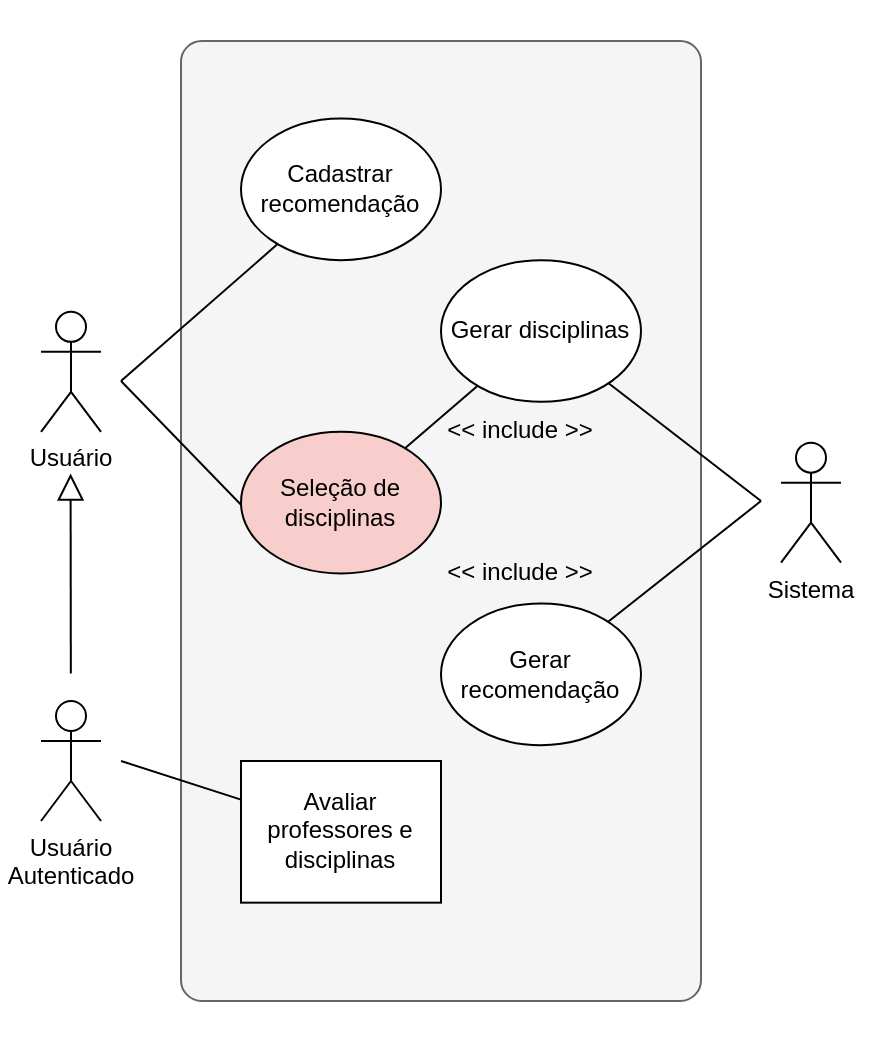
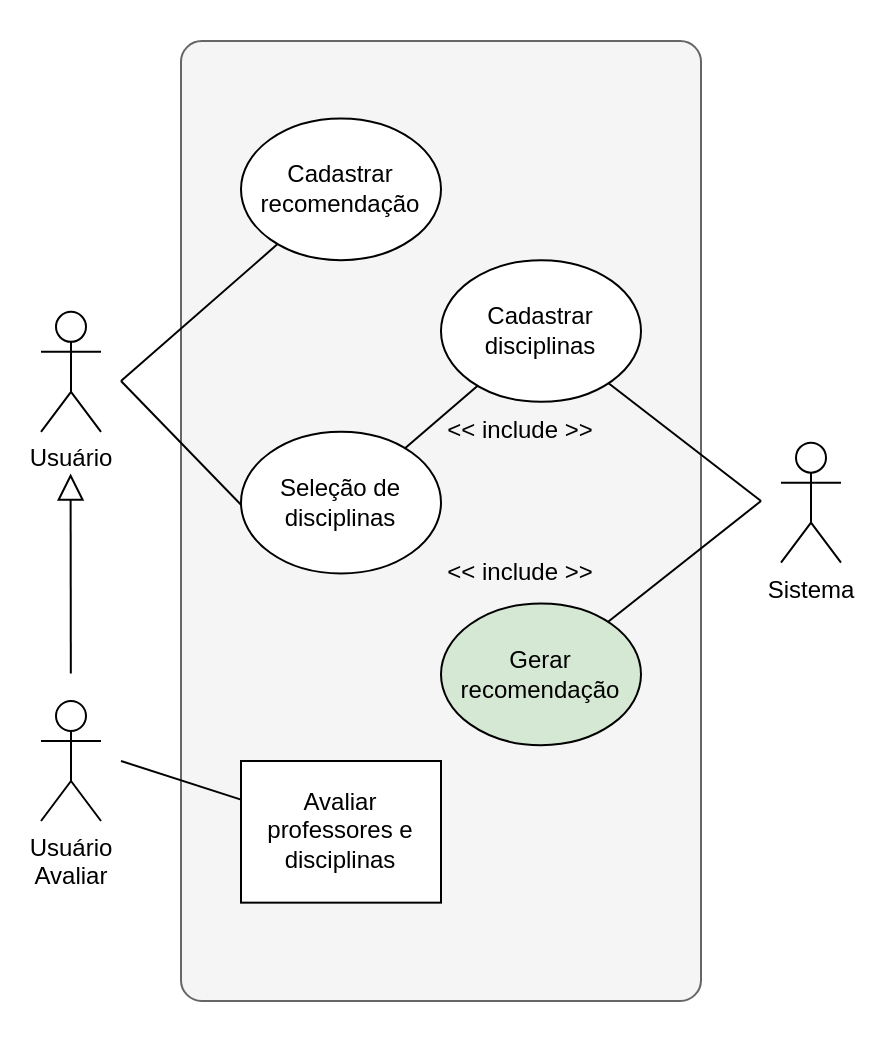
node "Gerar disciplinas": label "Gerar disciplinas" -> "Cadastrar disciplinas"
node "Seleção de disciplinas": fillcolor #f8cecc -> #ffffff
node "Gerar recomendação": fillcolor #ffffff -> #d5e8d4
node "Usuário Autenticado": label "Usuário Autenticado" -> "Usuário Avaliar"
